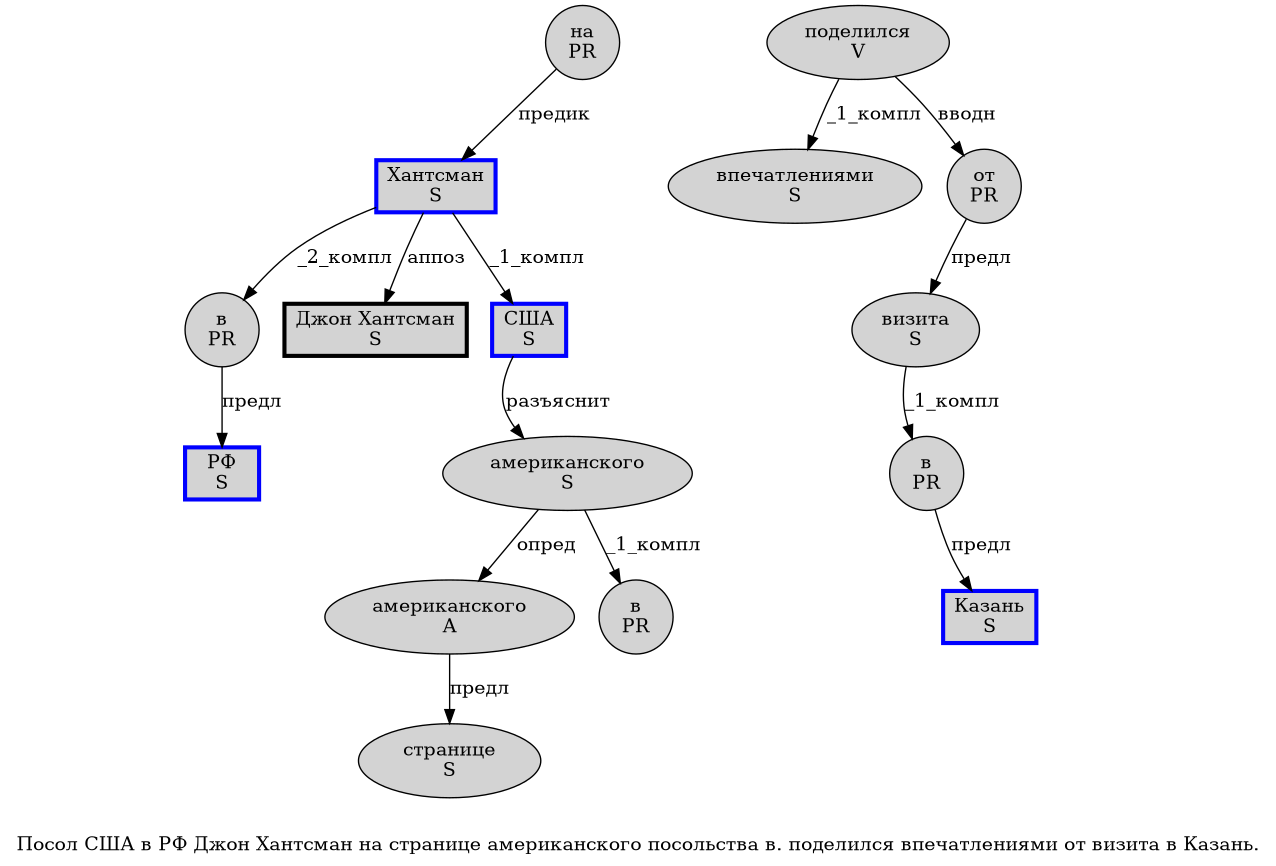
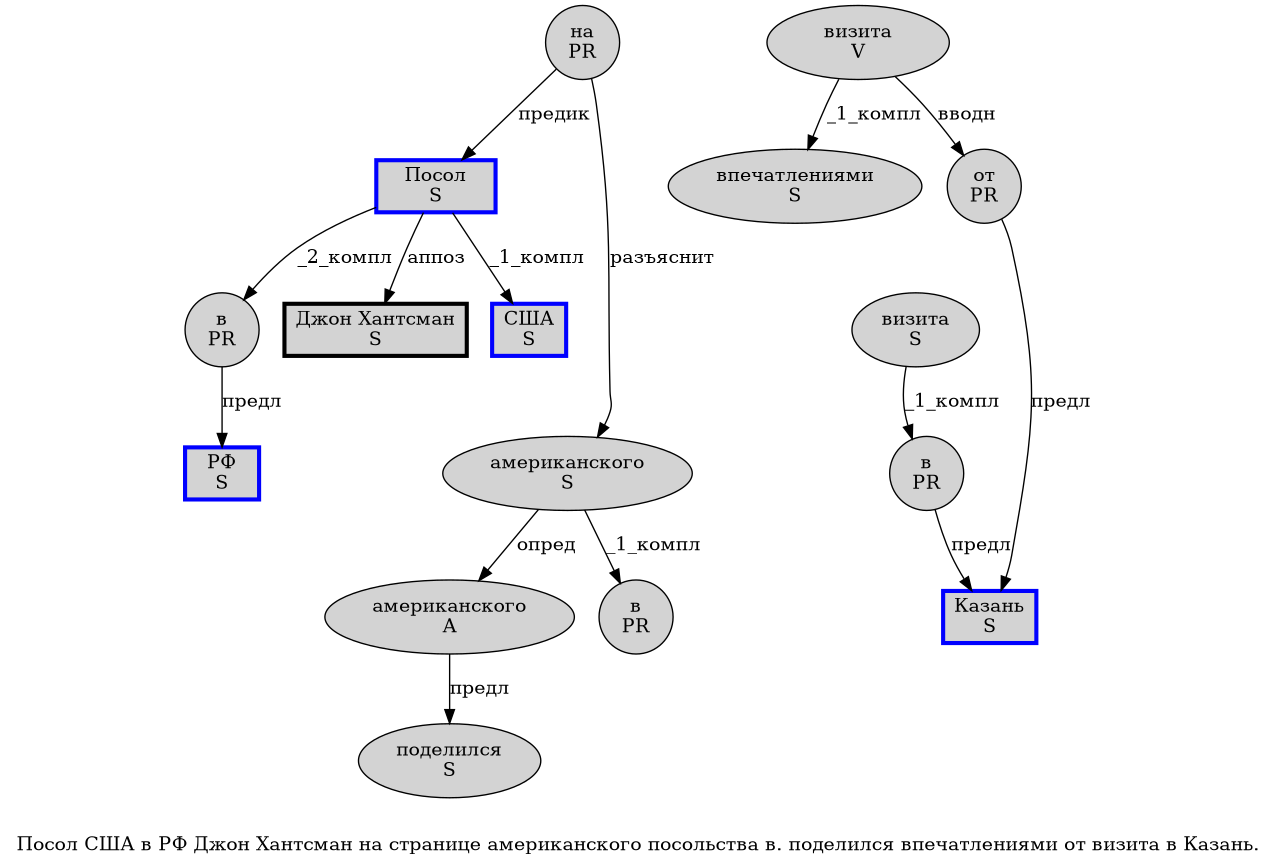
node "поделился V": label "поделился V" -> "визита V"
node "Хантсман S": label "Хантсман S" -> "Посол S"
edge "от PR" -> "визита S": now "от PR" -> "Казань S"
edge "США S" -> "американского S": now "на PR" -> "американского S"
node "странице S": label "странице S" -> "поделился S"
